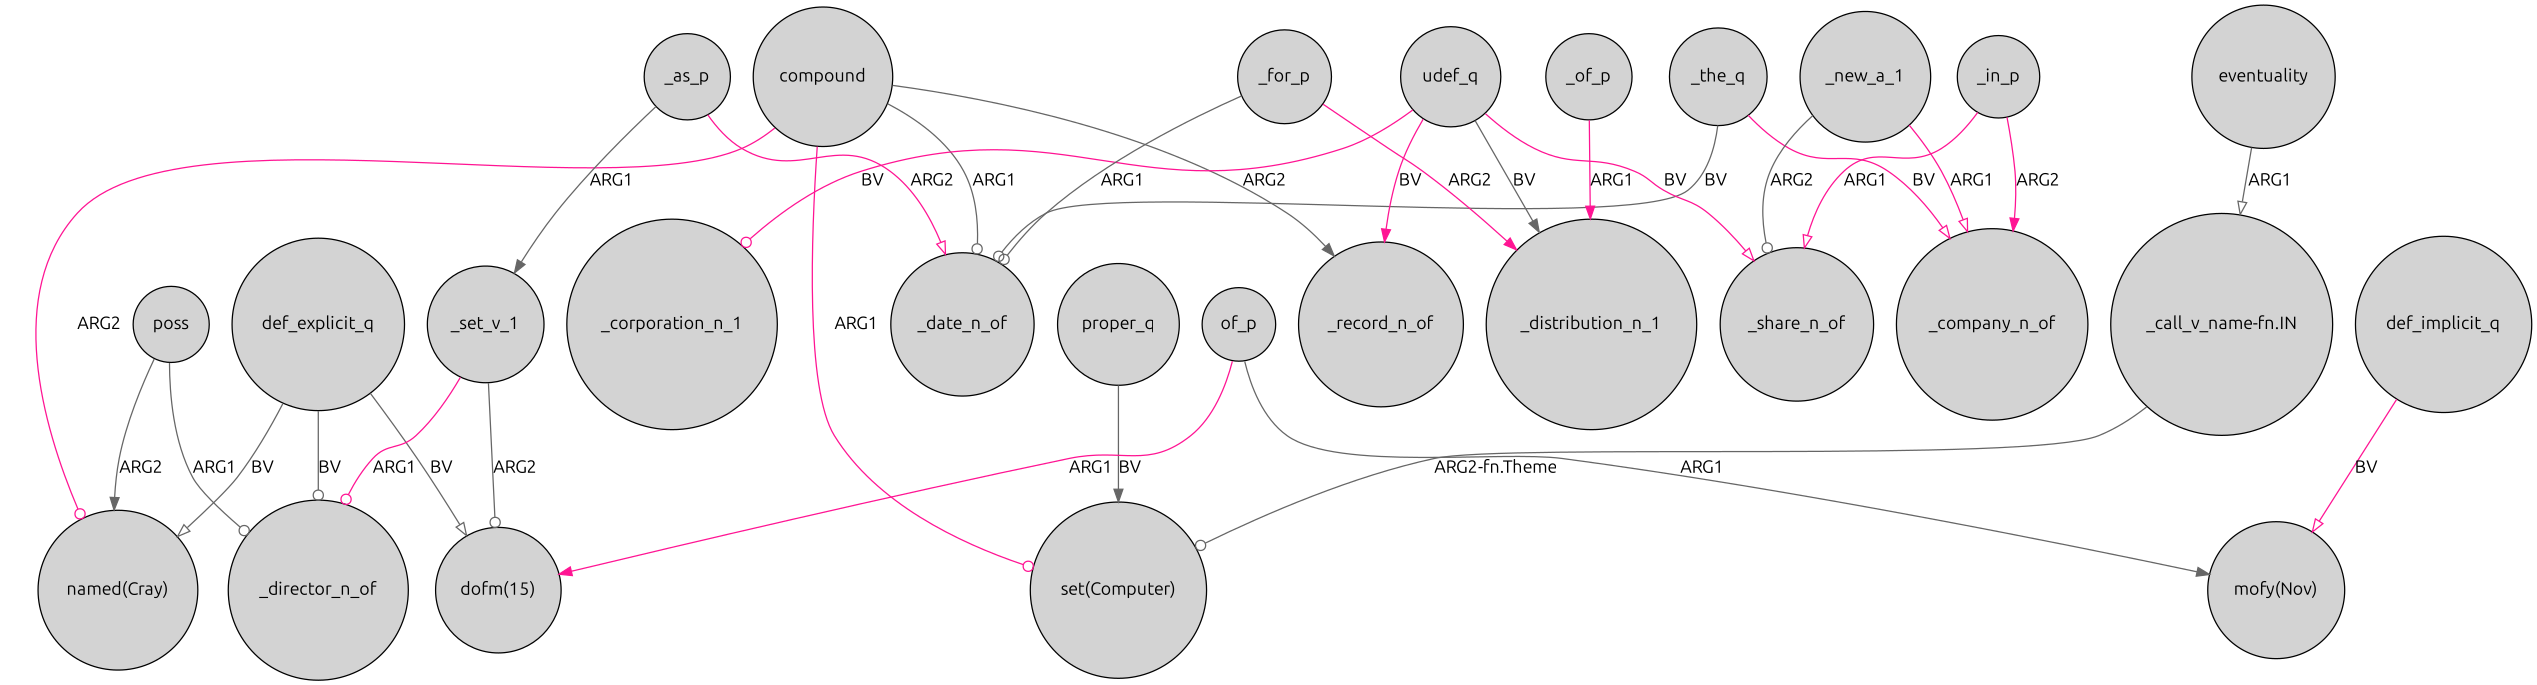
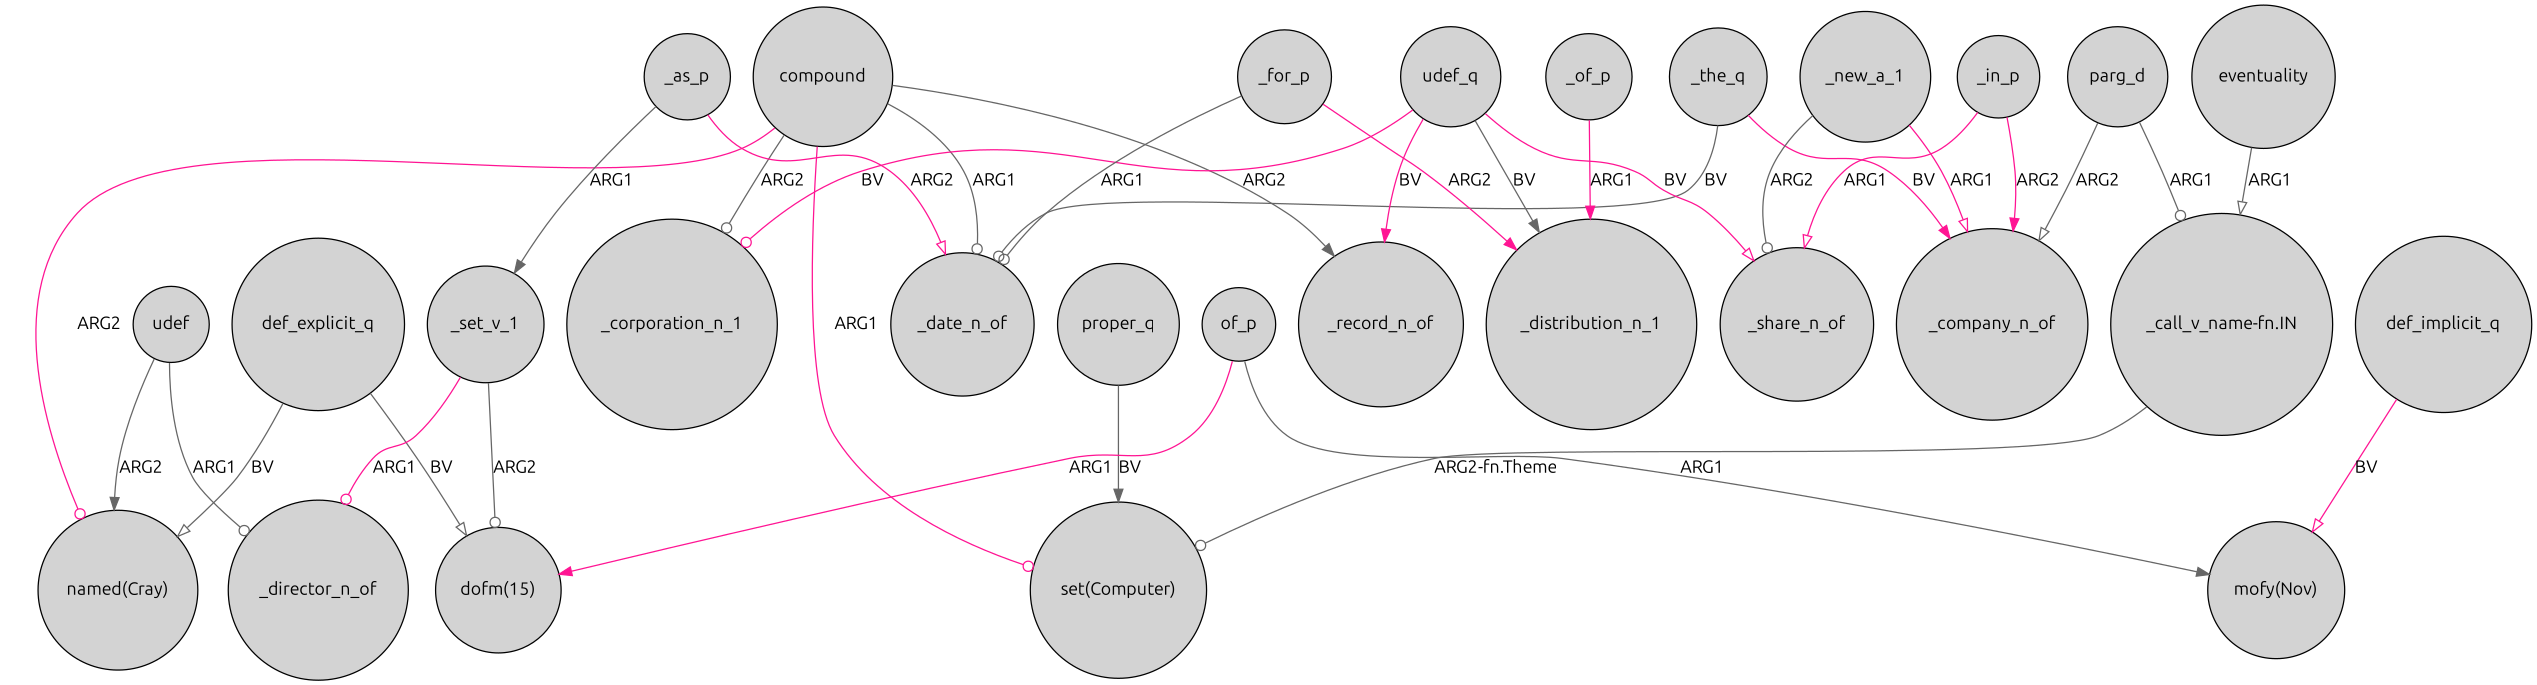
node "parg_d": added
edge "_the_q" -> "_company_n_of": arrowhead onormal -> normal
edge "compound" -> "_corporation_n_1": added, label "ARG2"
node "poss": label "poss" -> "udef"
edge "def_explicit_q" -> "_director_n_of": removed, label "BV"
